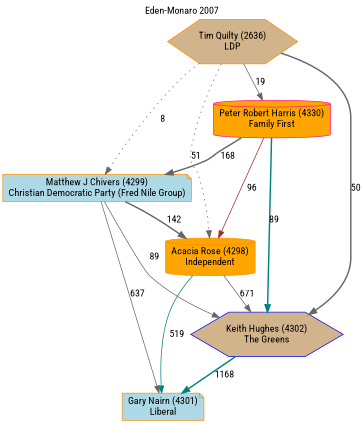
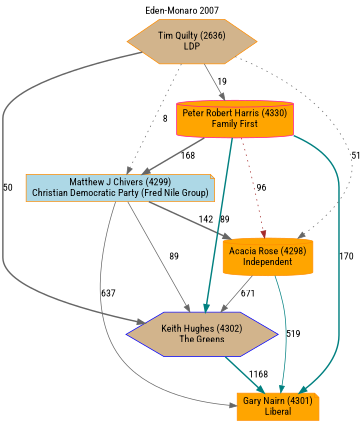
edge "Peter Robert Harris (4330) Family First" -> "Acacia Rose (4298) Independent": style solid -> dotted
edge "Peter Robert Harris (4330) Family First" -> "Gary Nairn (4301) Liberal": added, label "170"
node "Gary Nairn (4301) Liberal": fillcolor lightblue -> orange
